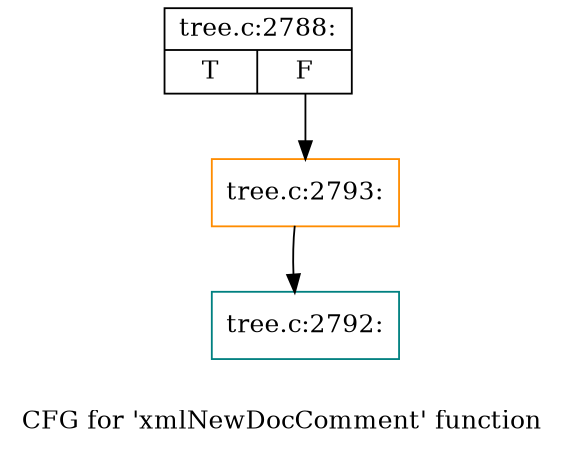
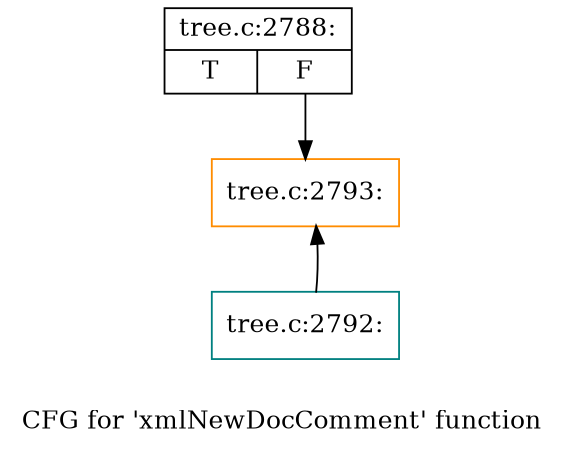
edge "tree.c:2793:" -> "tree.c:2792:": reversed
